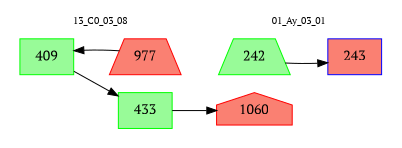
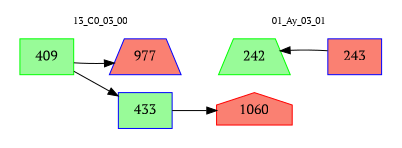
cluster "13_C0_03_08": label "13_C0_03_08" -> "13_C0_03_00"
edge "977" -> "409": reversed
node "977": color red -> blue
edge "242" -> "243": reversed
node "433": color green -> blue
